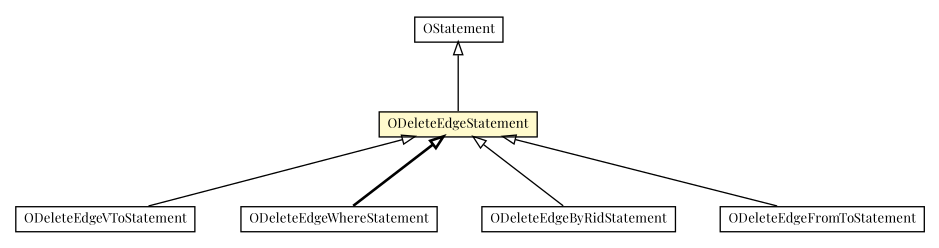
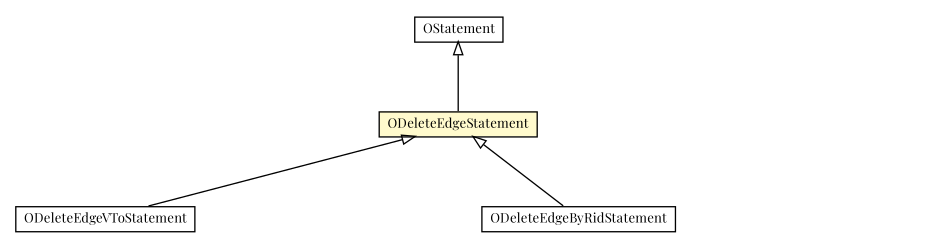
node "ODeleteEdgeWhereStatement": removed
node "ODeleteEdgeFromToStatement": removed
